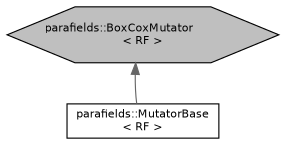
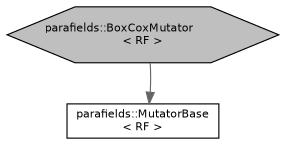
edge "parafields::MutatorBase < RF >" -> "parafields::BoxCoxMutator < RF >": reversed
